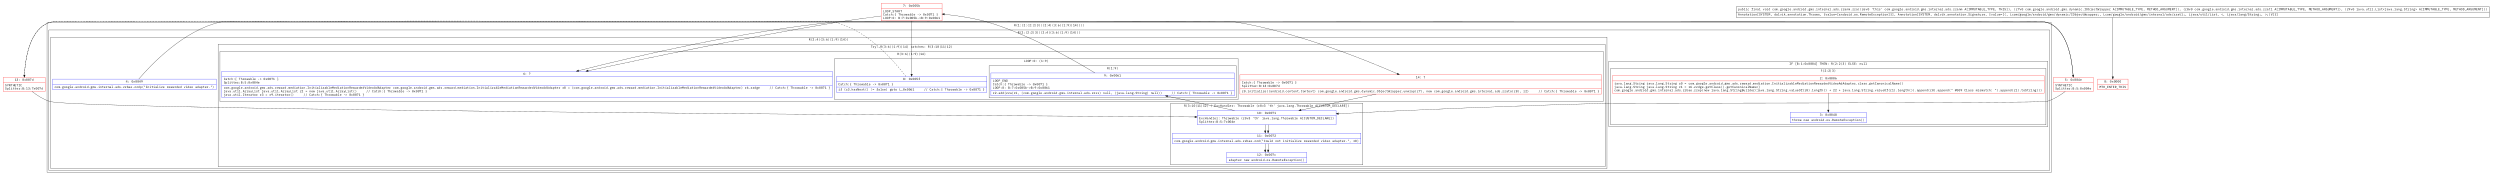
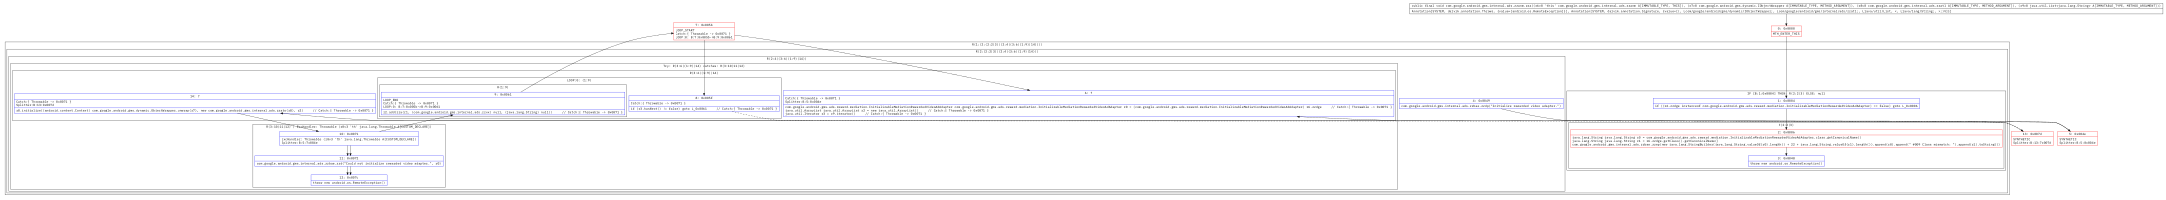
node "14: ?": color red -> blue
edge "5: 0x004e" -> "10: 0x0071": removed
node "1: 0x0004": added
edge "13: 0x007d" -> "10: 0x0071": removed
node "12: 0x007c": text "adapter new android.os.RemoteException()" -> "throw new android.os.RemoteException()"
